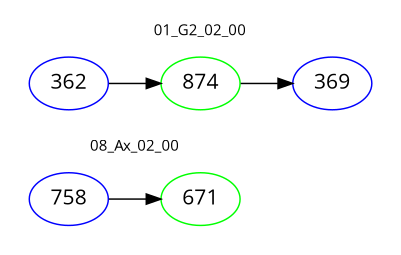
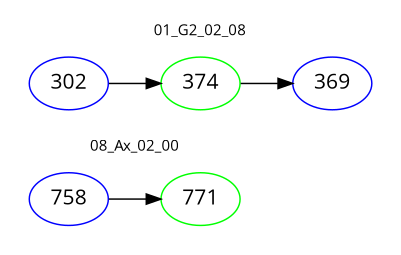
cluster "01_G2_02_00": label "01_G2_02_00" -> "01_G2_02_08"
node "362": label "362" -> "302"
node "874": label "874" -> "374"
node "671": label "671" -> "771"
